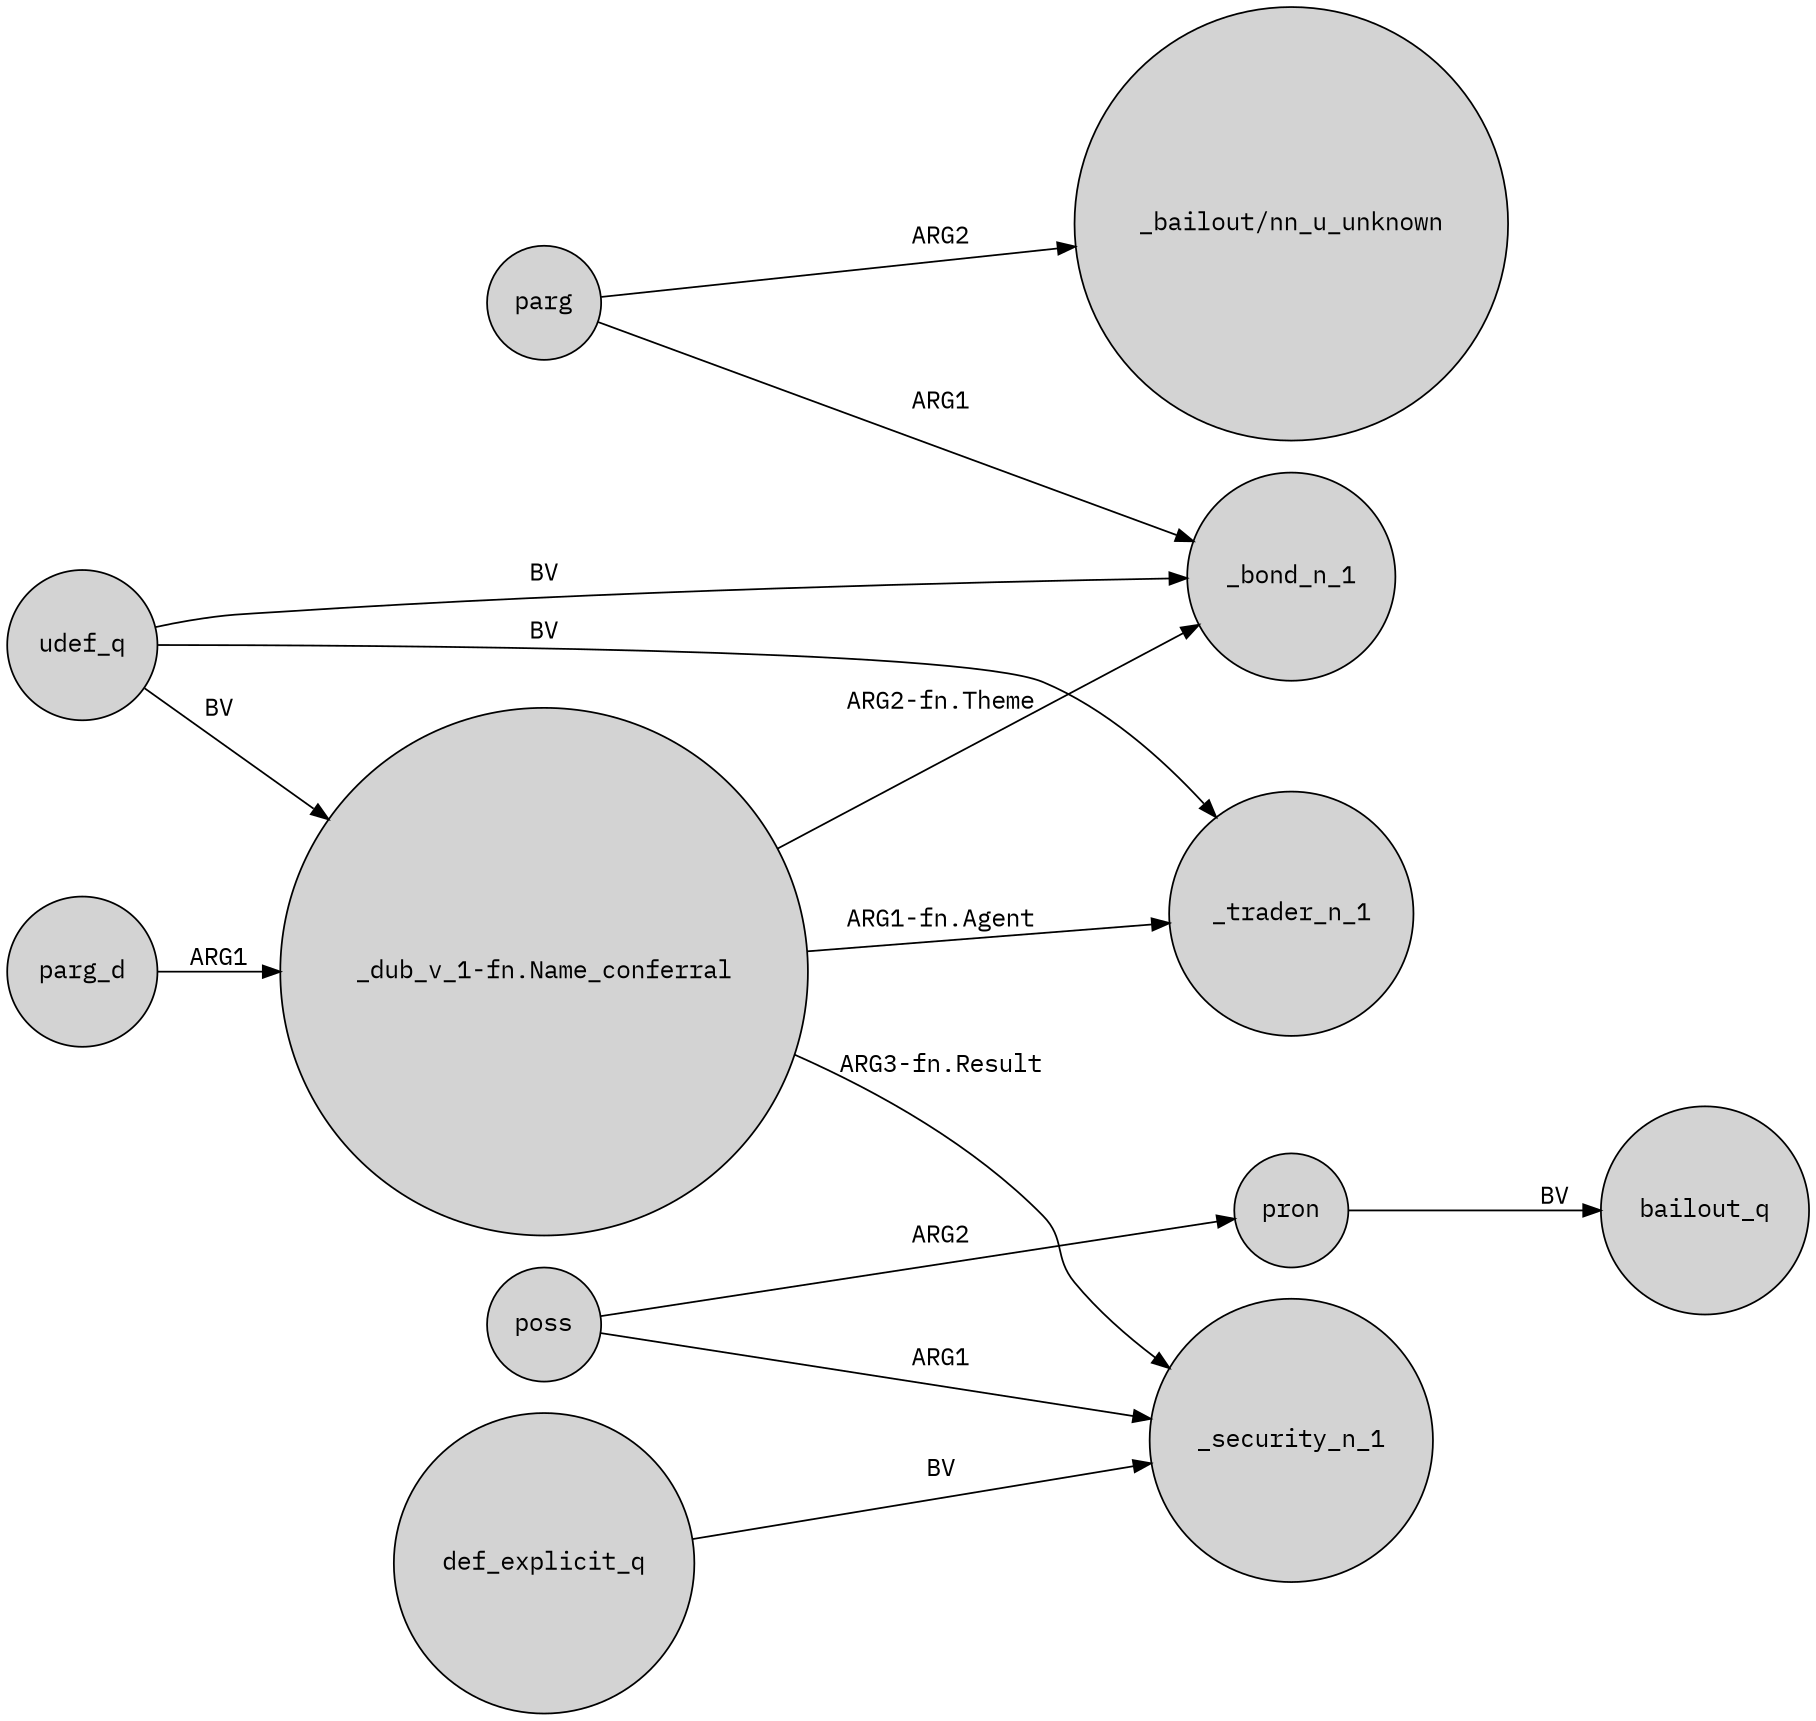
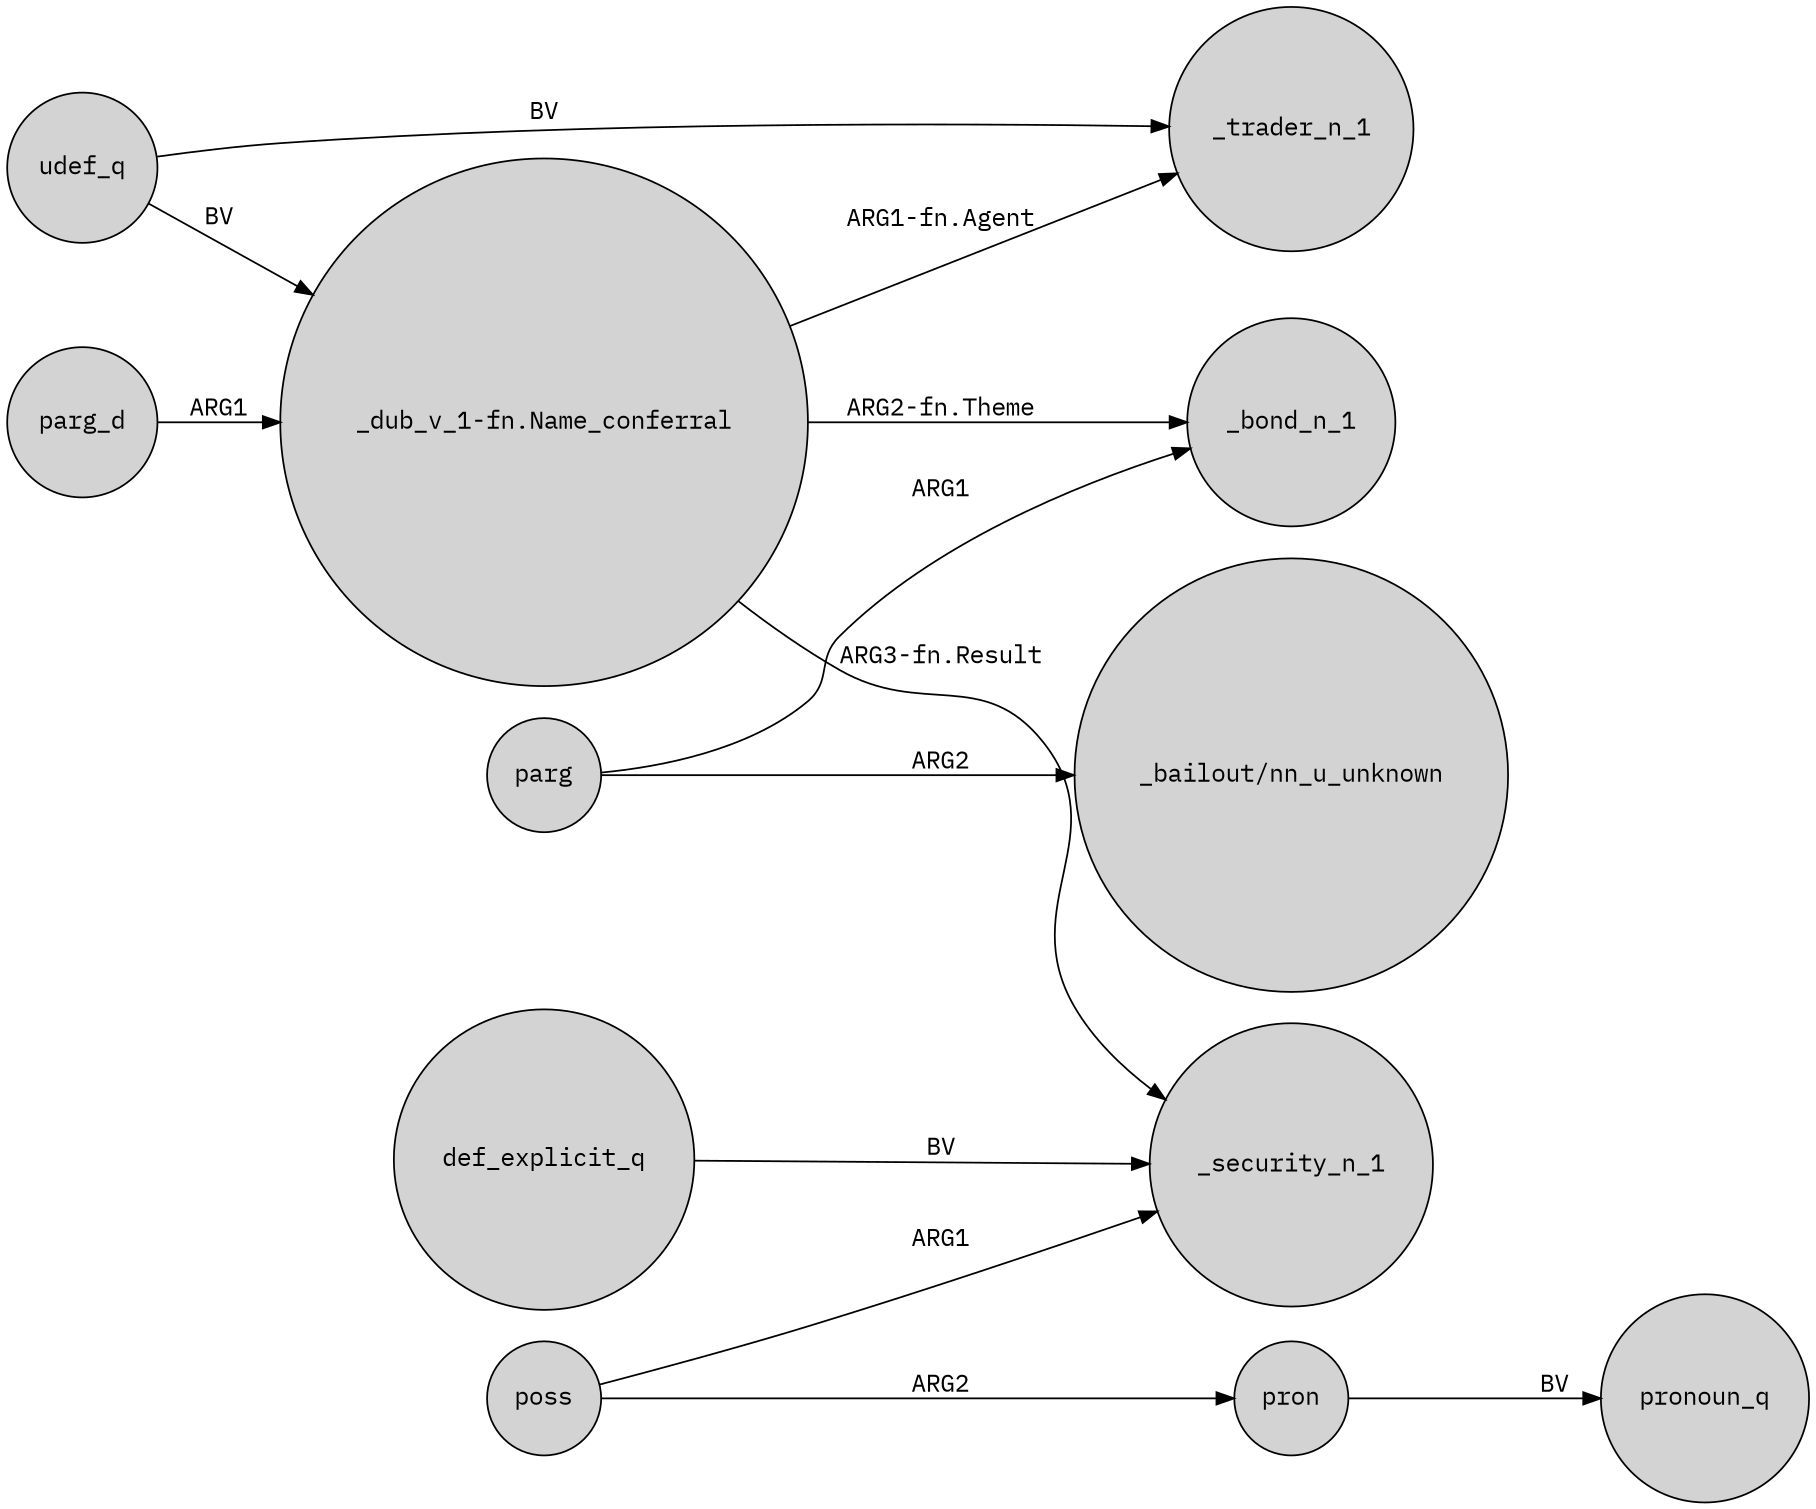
edge "udef_q" -> "_bond_n_1": removed, label "BV"
node "bailout_q": label "bailout_q" -> "pronoun_q"
